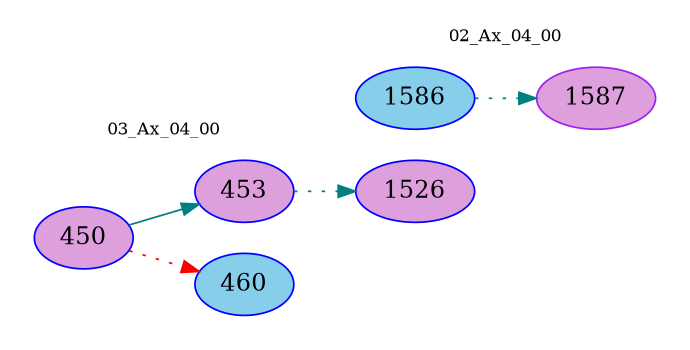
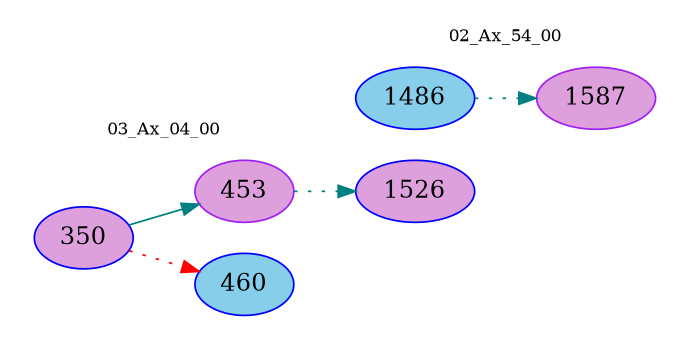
cluster "02_Ax_04_00": label "02_Ax_04_00" -> "02_Ax_54_00"
node "1586": label "1586" -> "1486"
node "453": color blue -> purple
node "450": label "450" -> "350"
